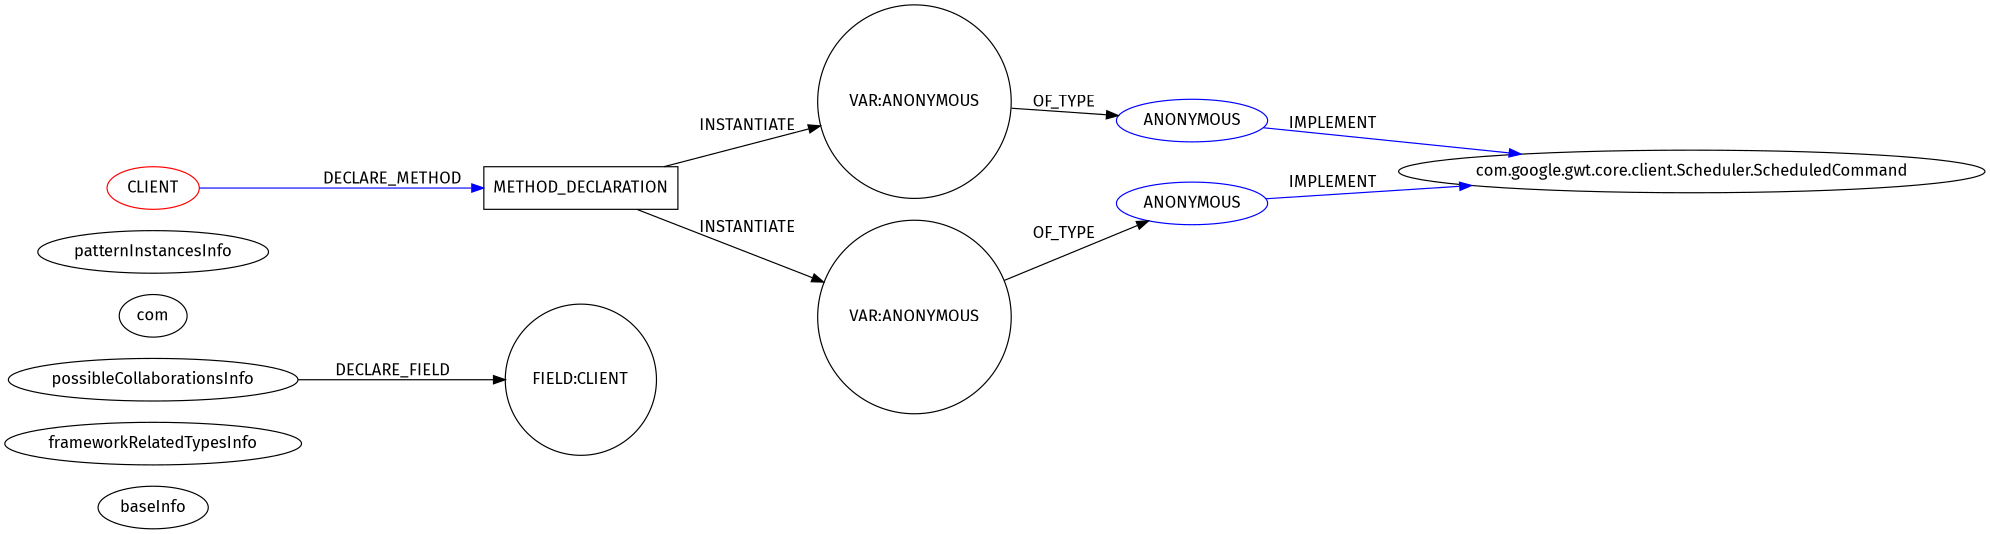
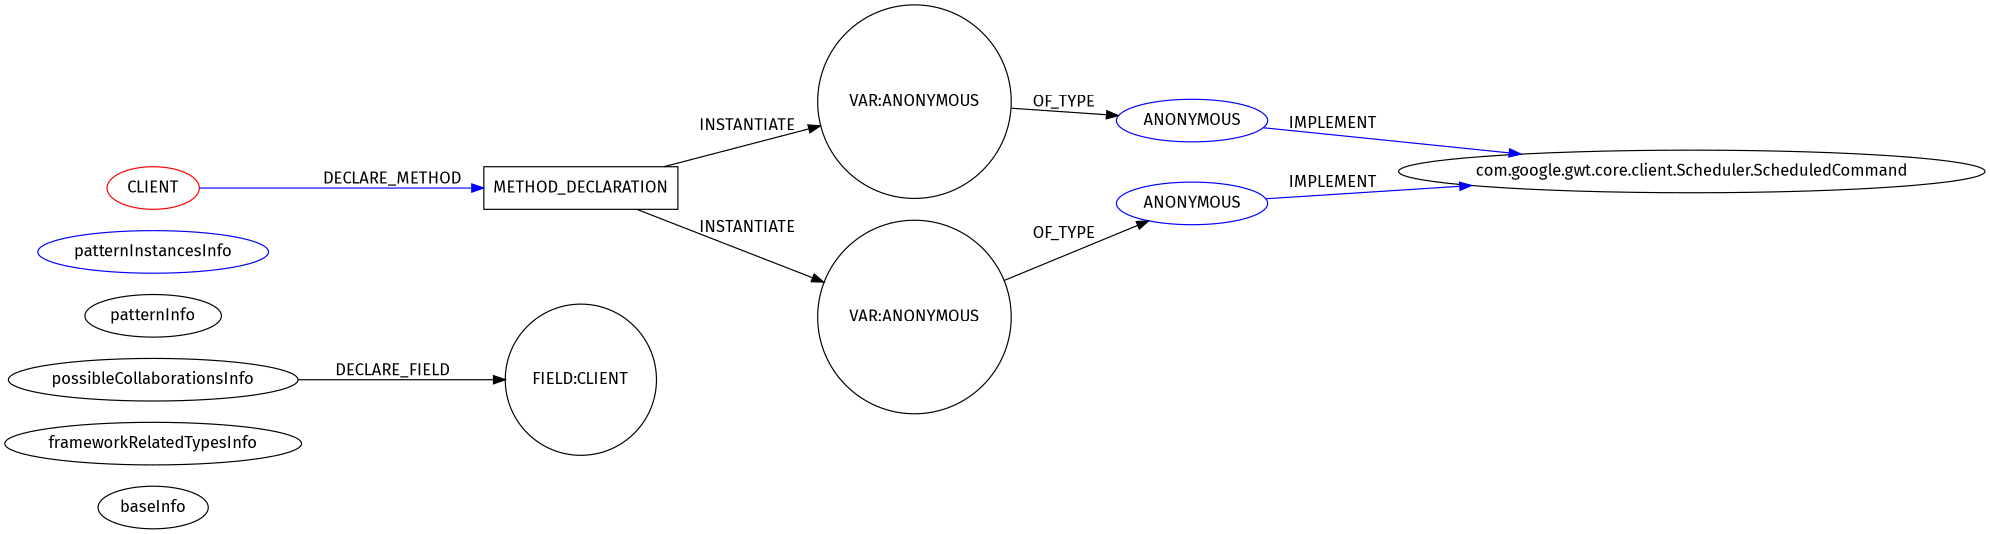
node "patternInstancesInfo": color black -> blue
node "com": label "com" -> "patternInfo"
